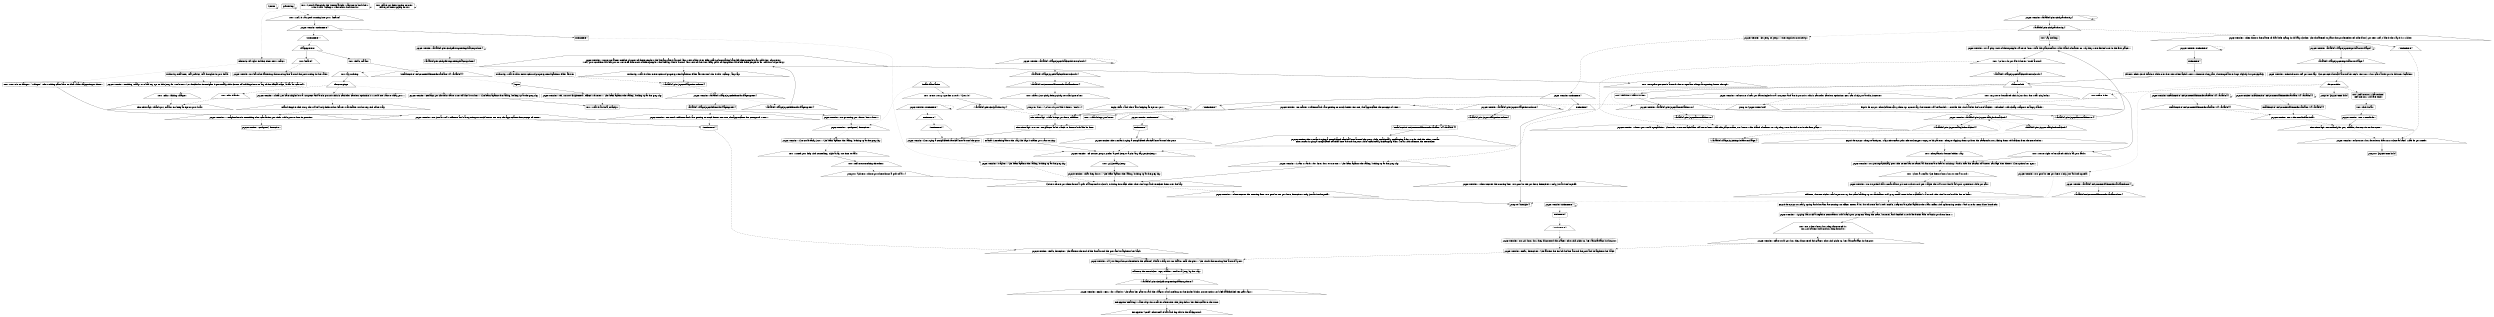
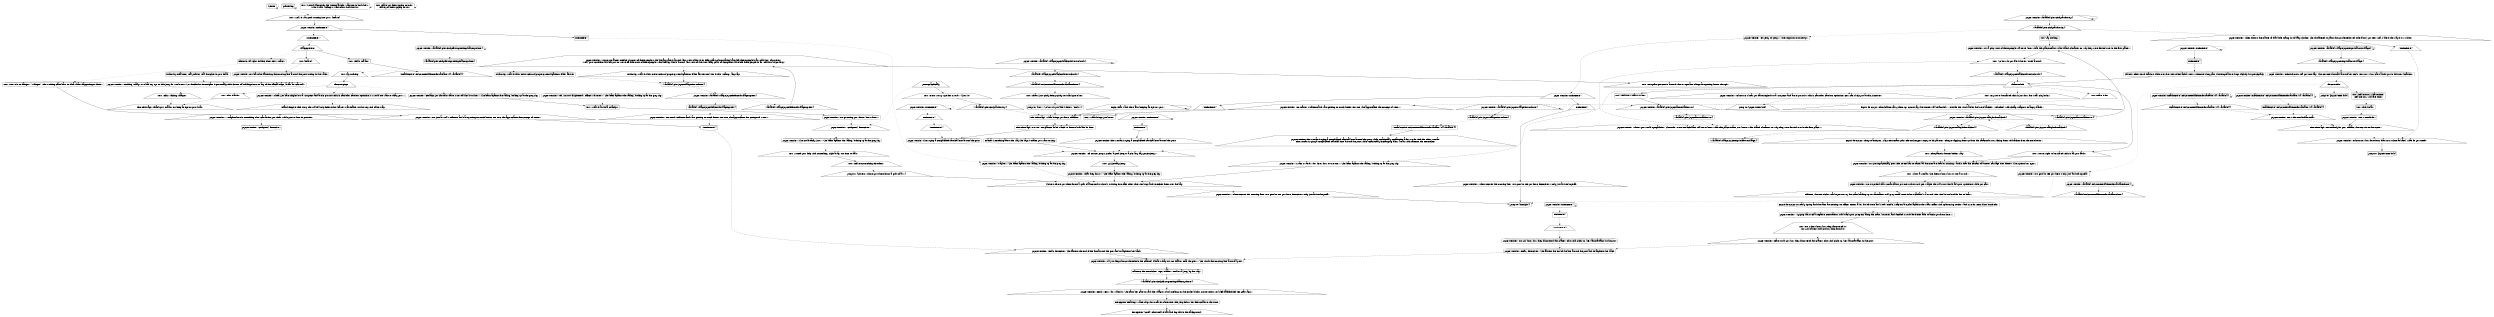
edge "splintering" -> "Rhetoric: All right. Politics time. Let's *react*.": now "villageprerere" -> "Rhetoric: All right. Politics time. Let's *react*."
node "input": removed
node "isolaisolaisolation": label "isolaisolaisolation" -> "pornographically"
edge "discoverthis!" -> "You: Leave it be.": now "whateverhub" -> "You: Leave it be."
